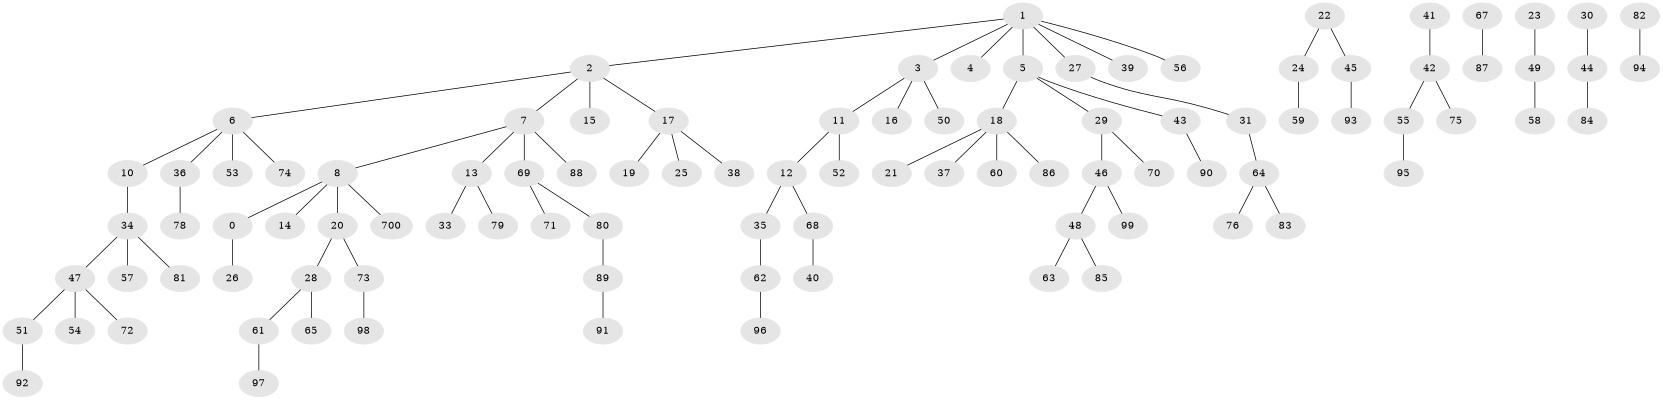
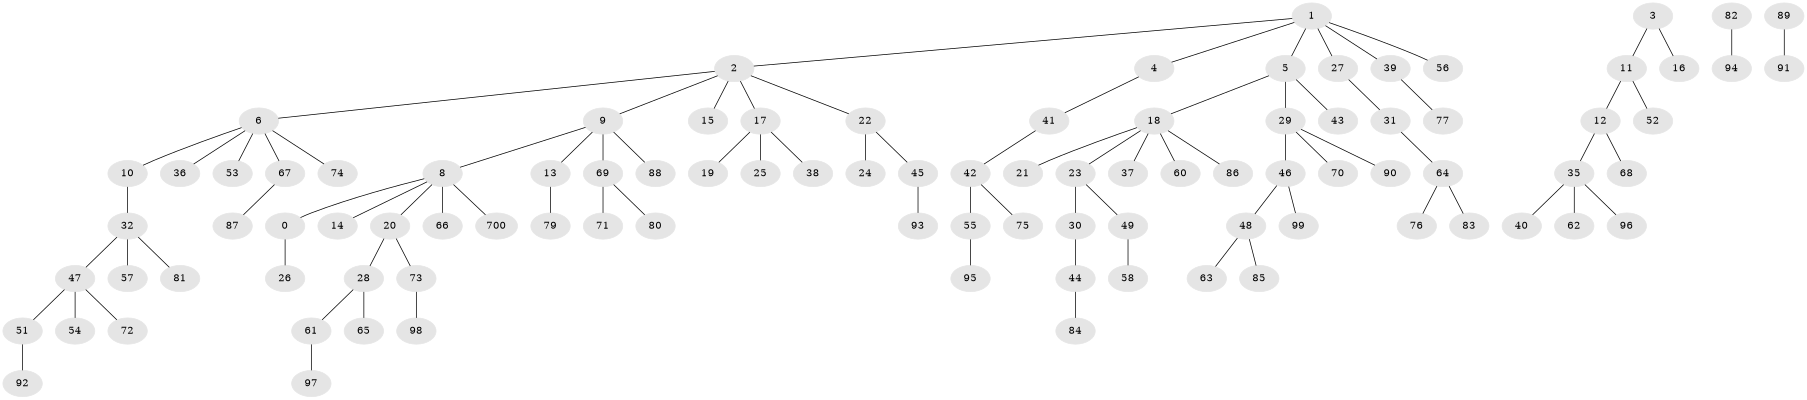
edge "1" -- "3": removed
edge "2" -- "22": added
edge "4" -- "41": added
node "7": label "7" -> "9"
node "50": removed
node "59": removed
node "77": added
edge "6" -- "67": added
edge "18" -- "23": added
edge "43" -- "90": now "29" -- "90"
edge "23" -- "30": added
node "34": label "34" -> "32"
node "78": removed
node "66": added
node "33": removed
edge "80" -- "89": removed
edge "68" -- "40": now "35" -- "40"
edge "62" -- "96": now "35" -- "96"
